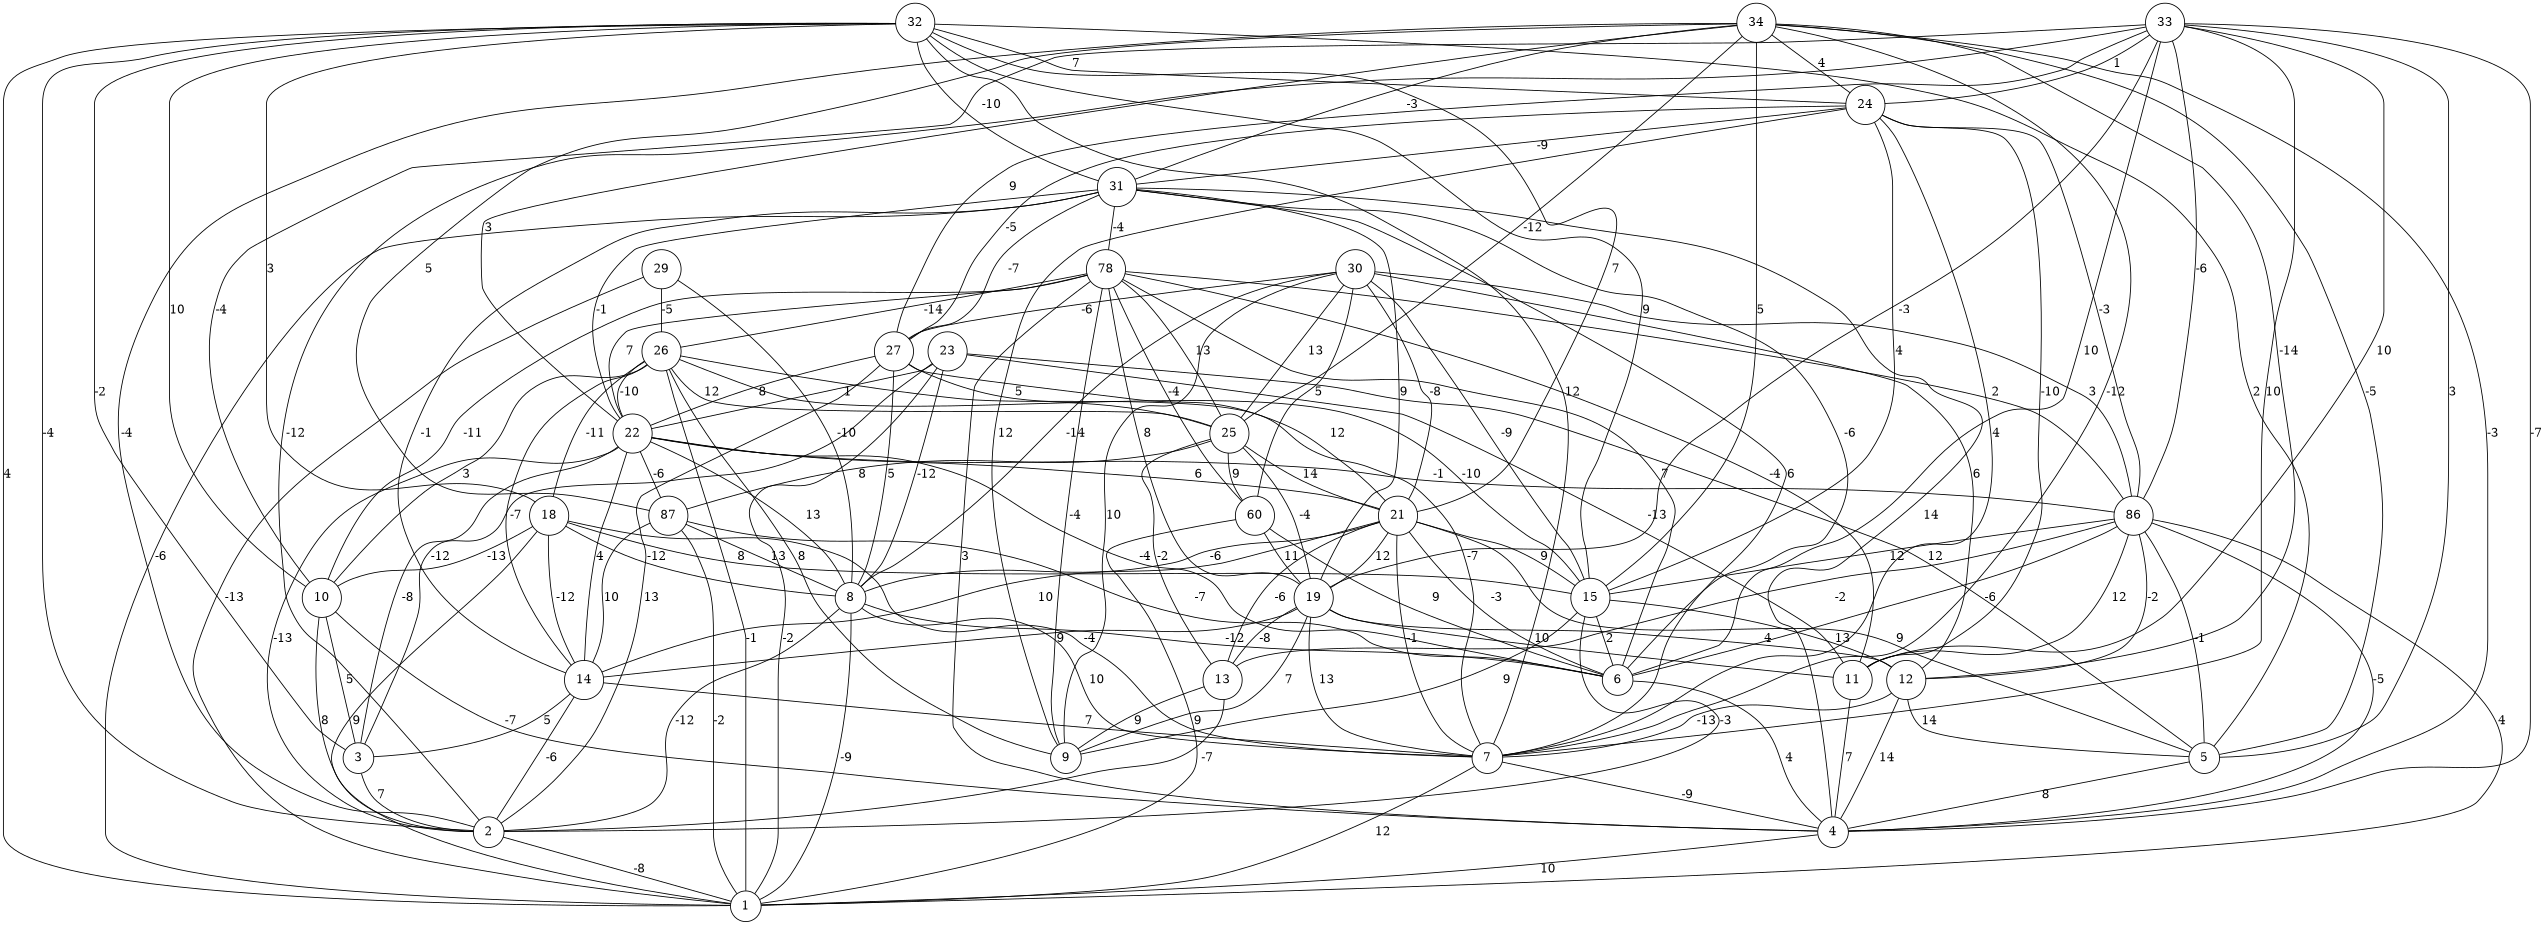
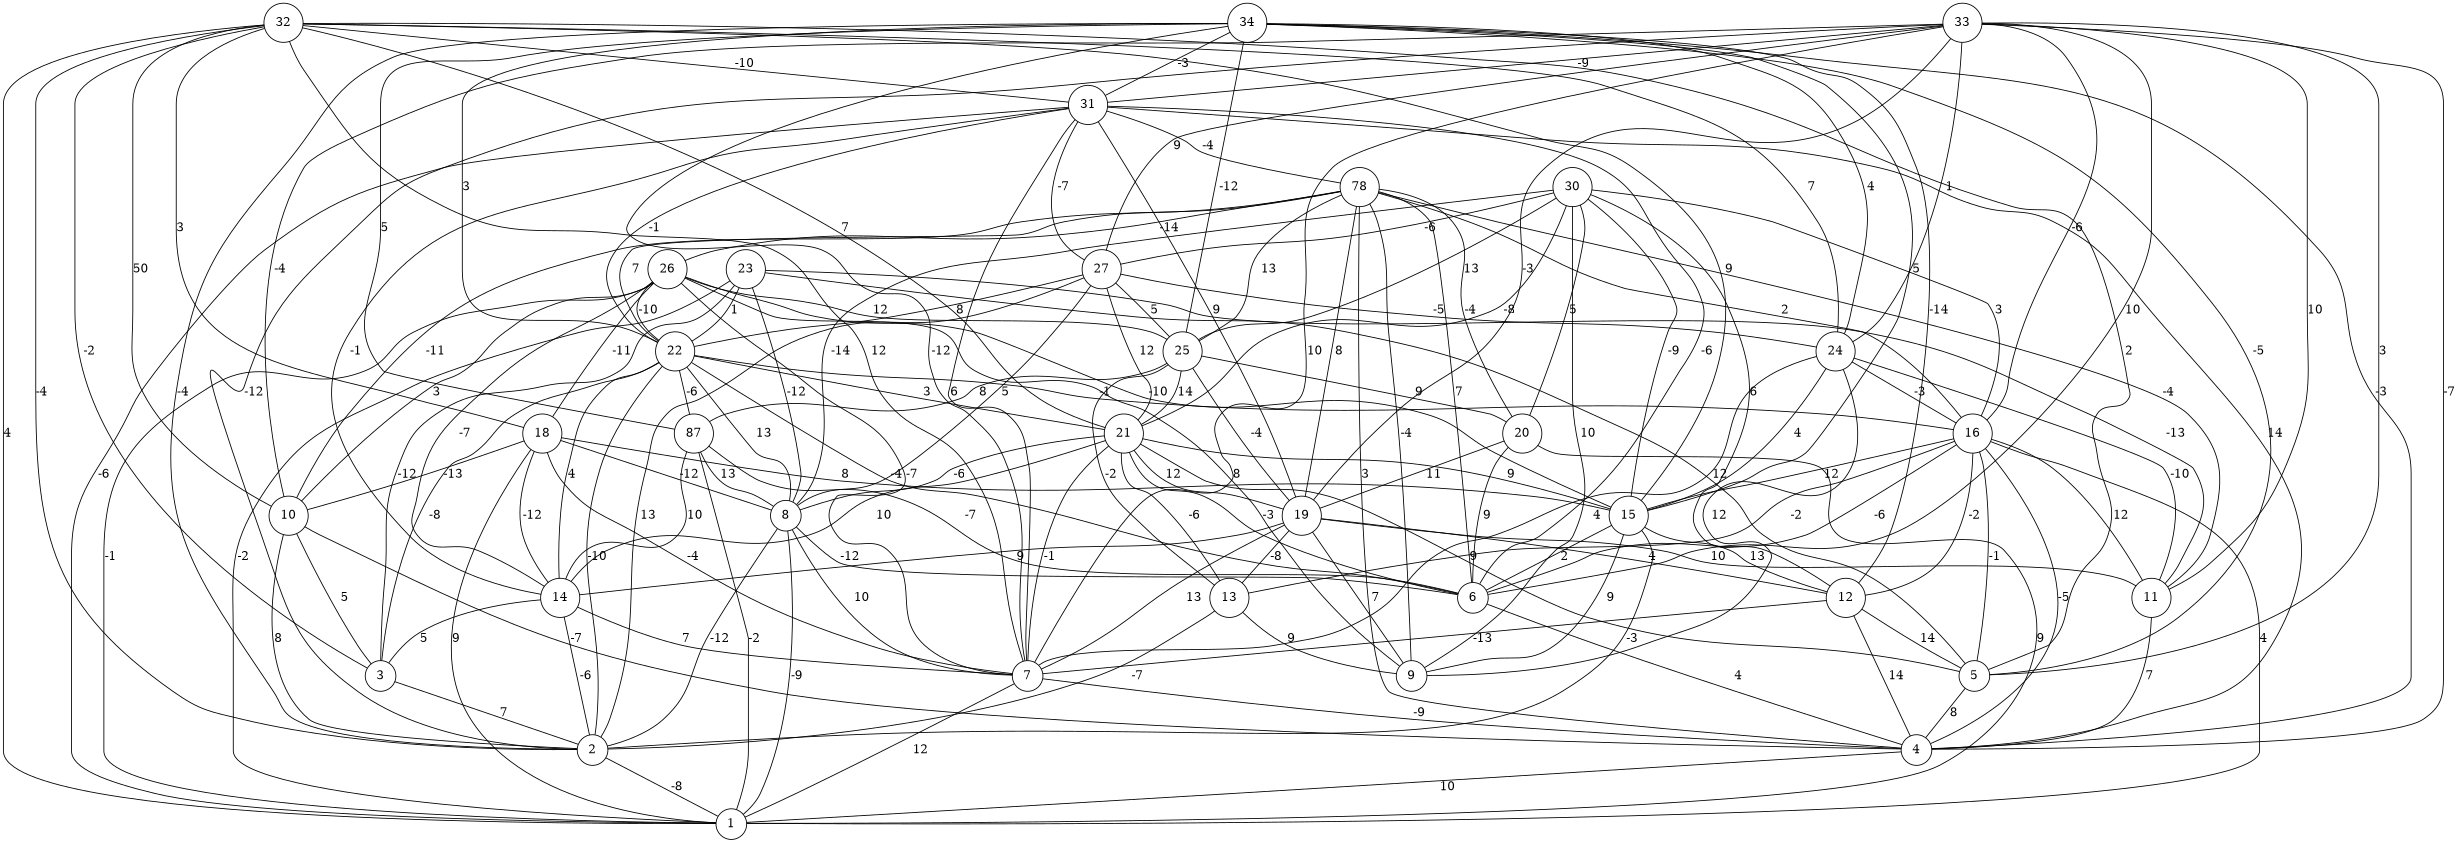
edge "24" -- "31": now "33" -- "31"
node "29": removed
edge "32" -- "10": label "10" -> "50"
edge "22" -- "21": label "6" -> "3"
node "60": label "60" -> "20"
node "86": label "86" -> "16"
edge "22" -- "2": label "-13" -> "-10"
